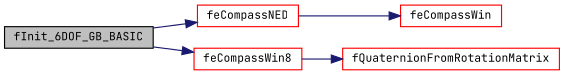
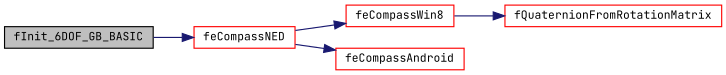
node "feCompassWin": label "feCompassWin" -> "feCompassAndroid"
edge "fInit_6DOF_GB_BASIC" -> "feCompassWin8": now "feCompassNED" -> "feCompassWin8"
